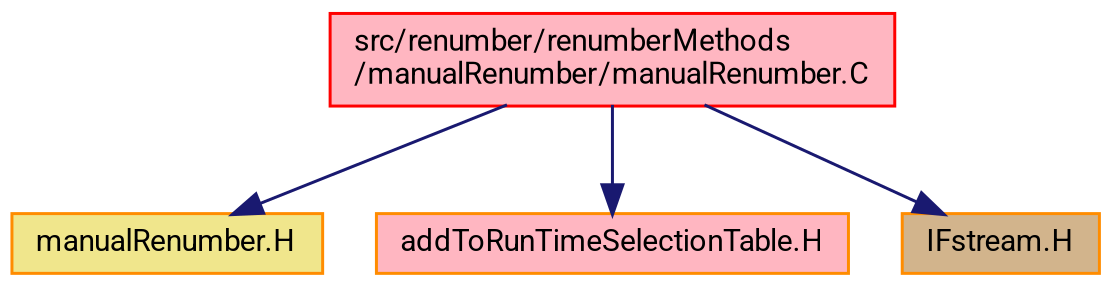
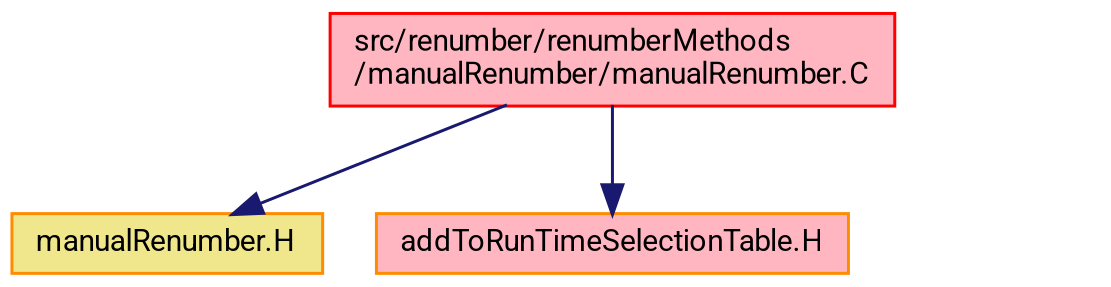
node "IFstream.H": removed
